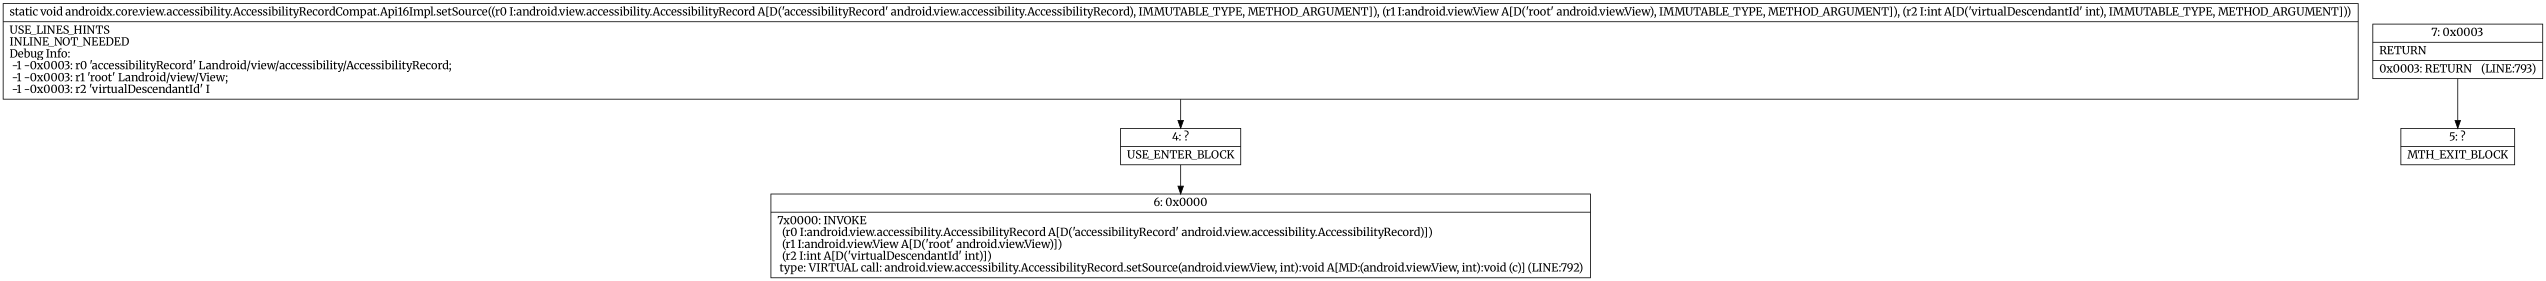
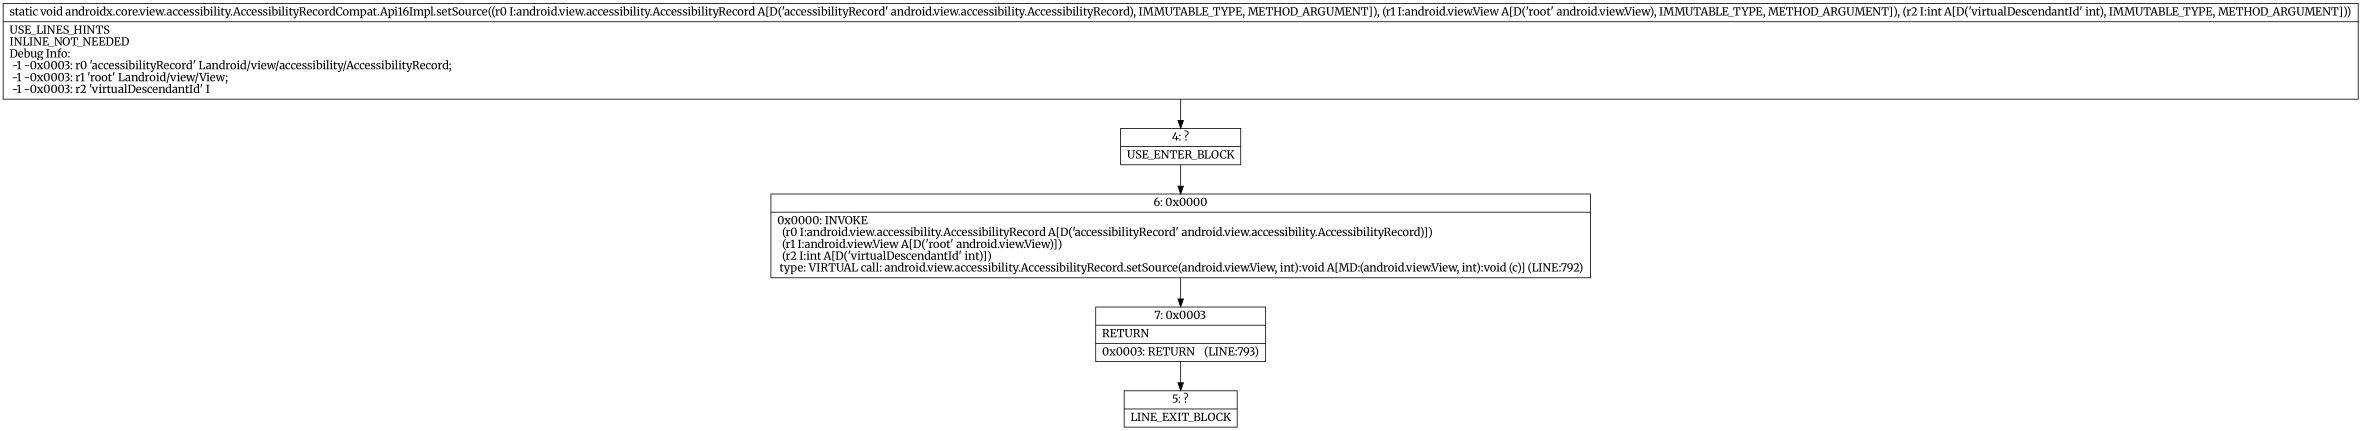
node "5: ?": text "MTH_EXIT_BLOCK" -> "LINE_EXIT_BLOCK"
node "6: 0x0000": text "7x0000: INVOKE" -> "0x0000: INVOKE"
edge "6: 0x0000" -> "7: 0x0003": added
